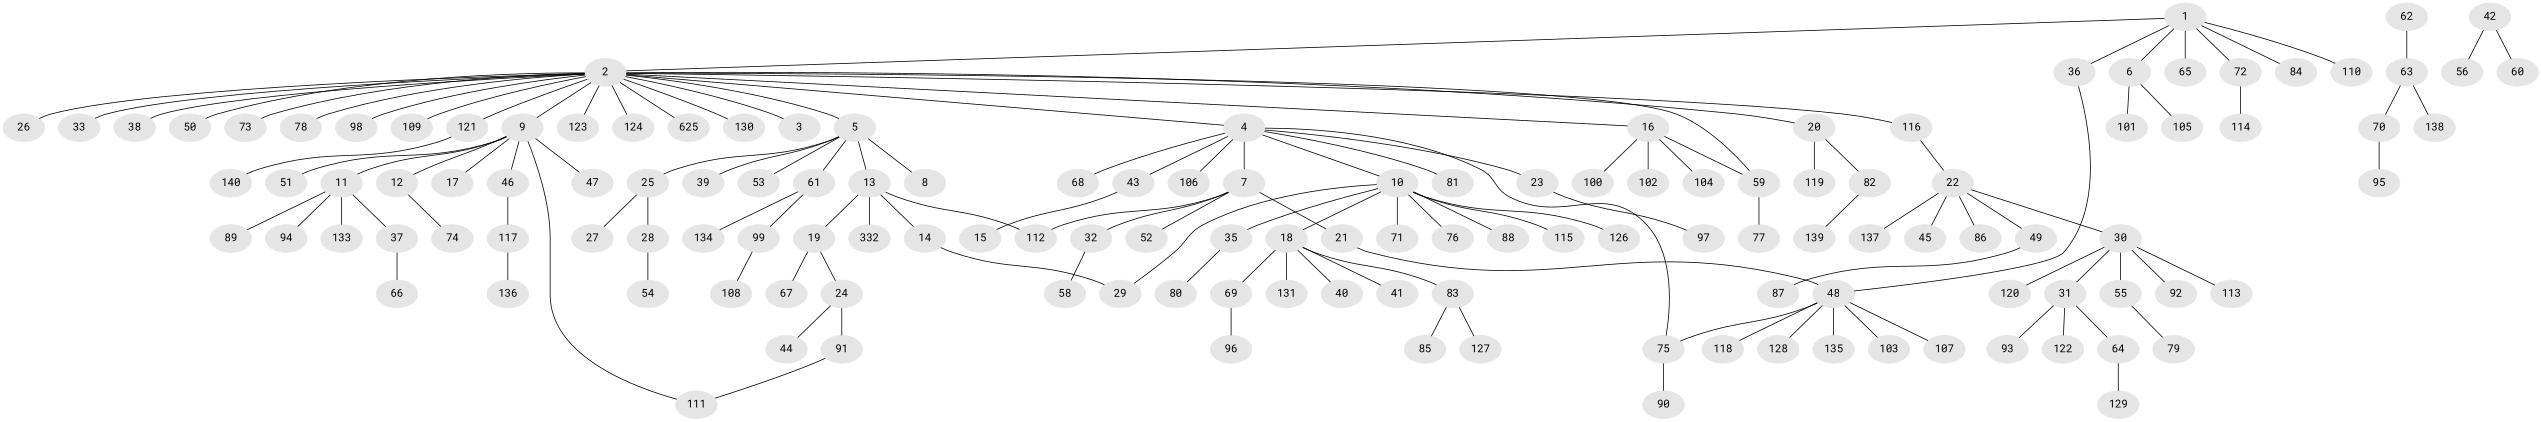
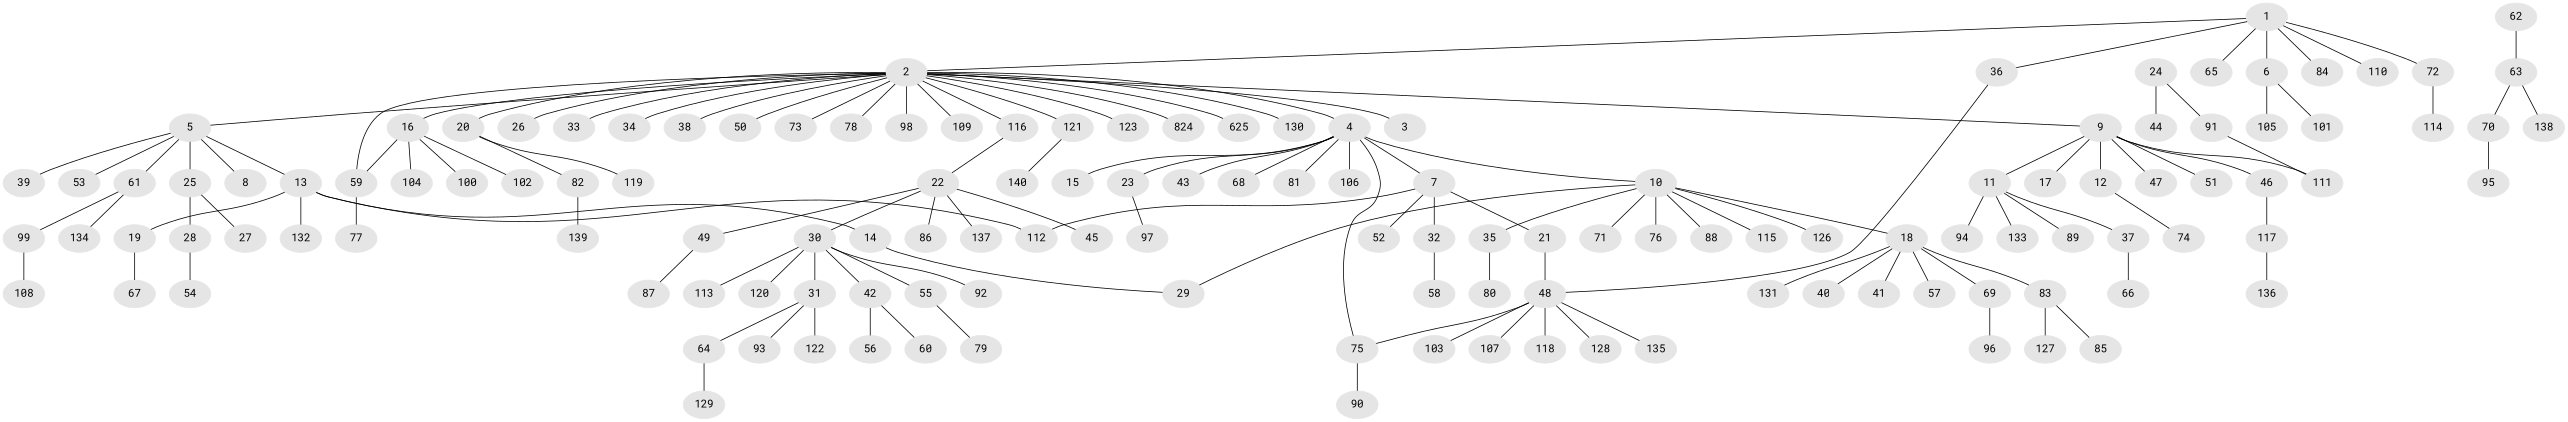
node "34": added
node "124": label "124" -> "824"
edge "43" -- "15": now "4" -- "15"
node "332": label "332" -> "132"
edge "19" -- "24": removed
edge "30" -- "42": added
node "57": added
